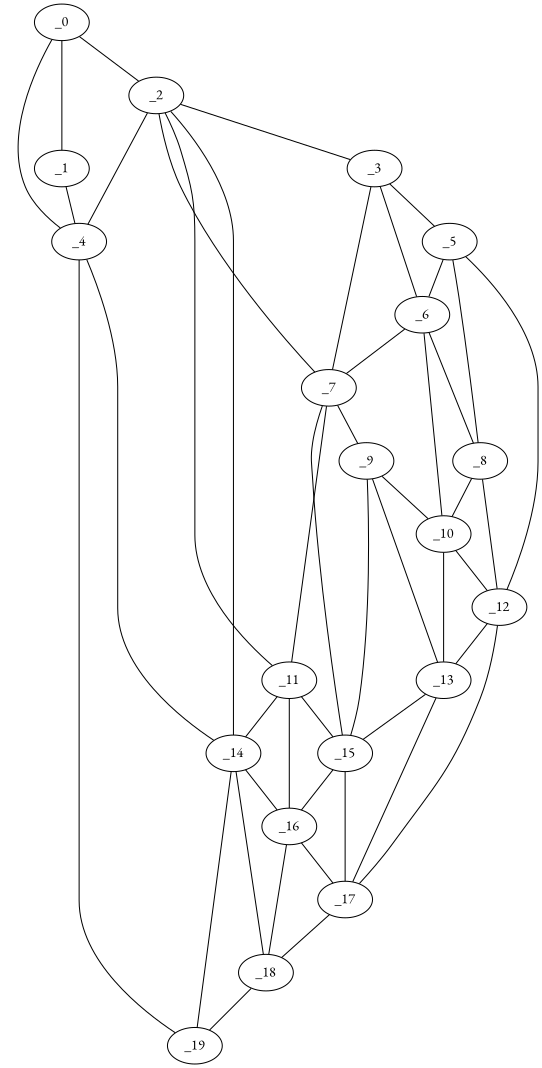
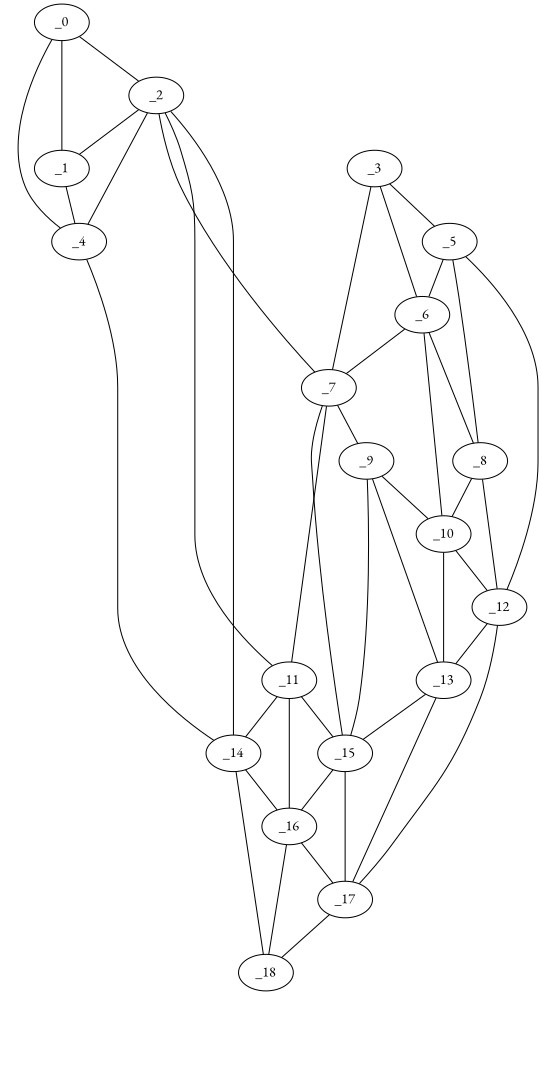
edge "_2" -- "_3": now "_2" -- "_1"
node "_19": removed
